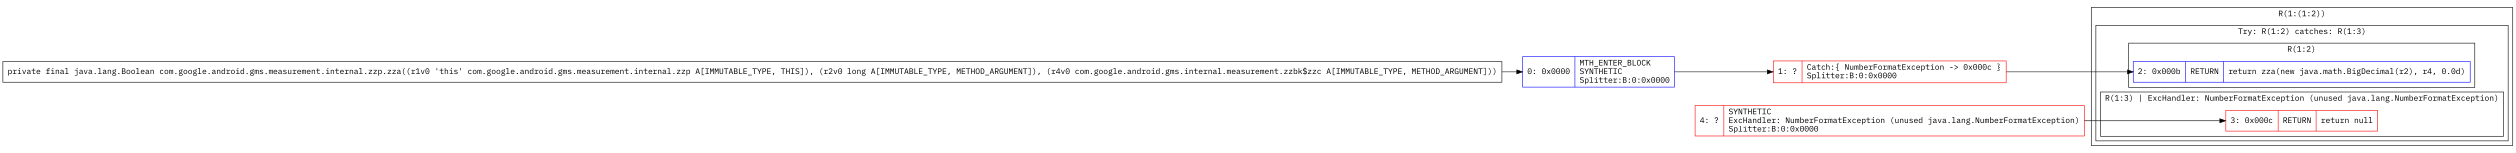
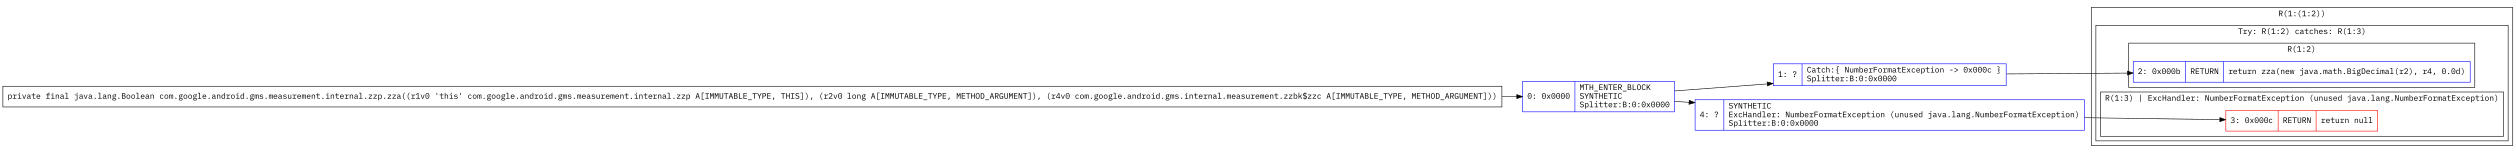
node "1: ?": color red -> blue
edge "0: 0x0000" -> "4: ?": added
node "4: ?": color red -> blue
